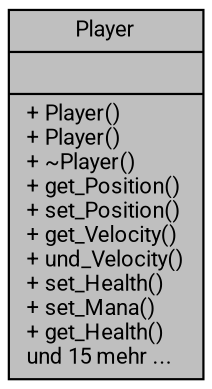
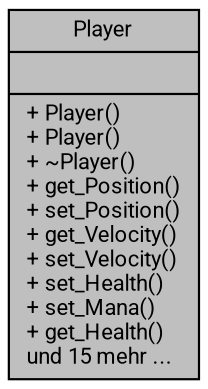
node "Player": text "+ und_Velocity()" -> "+ set_Velocity()"
